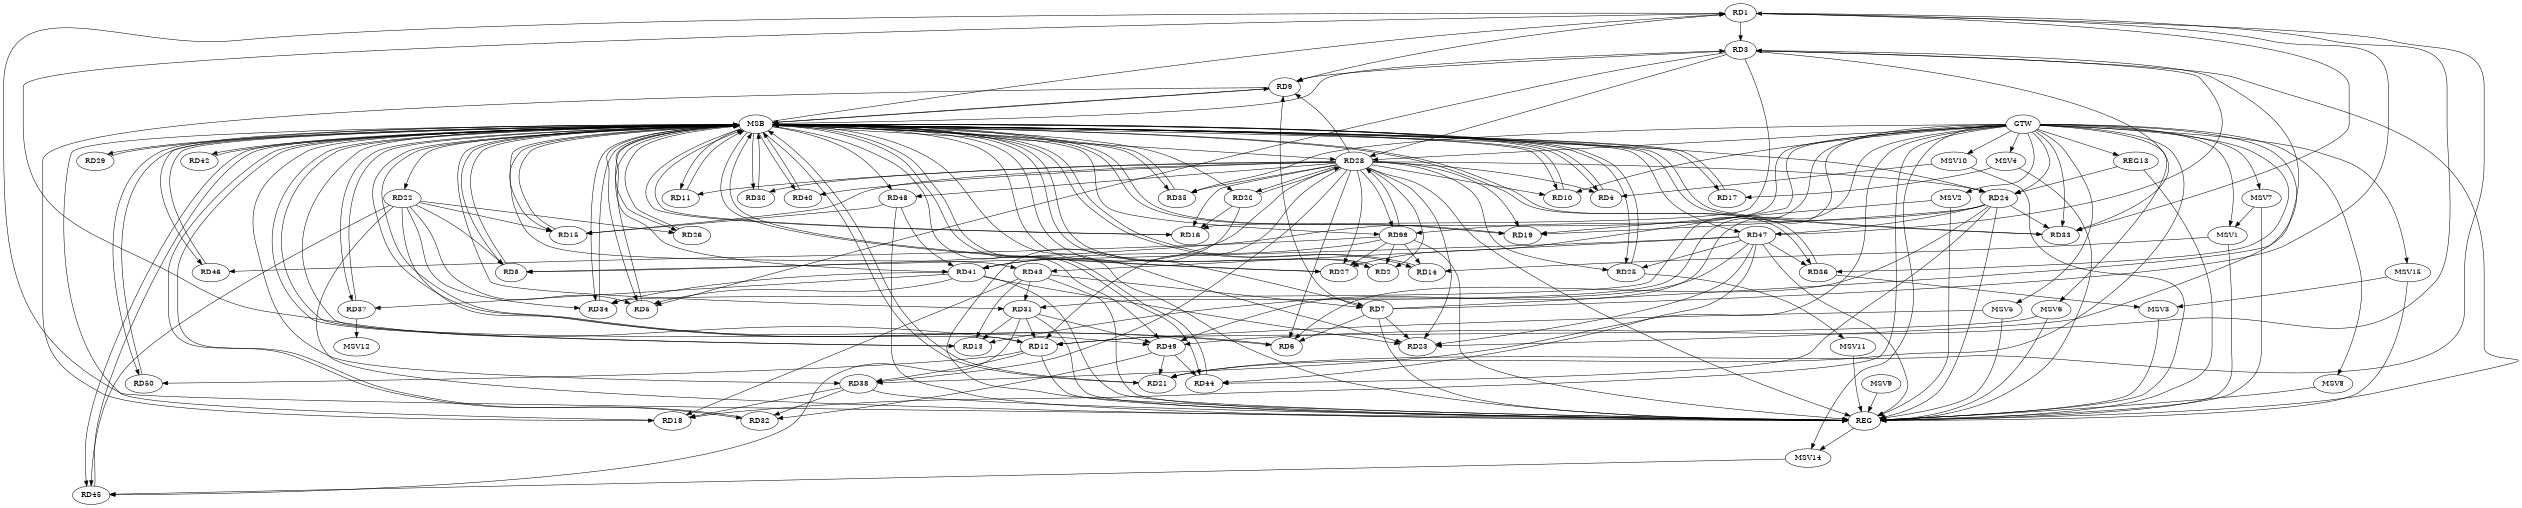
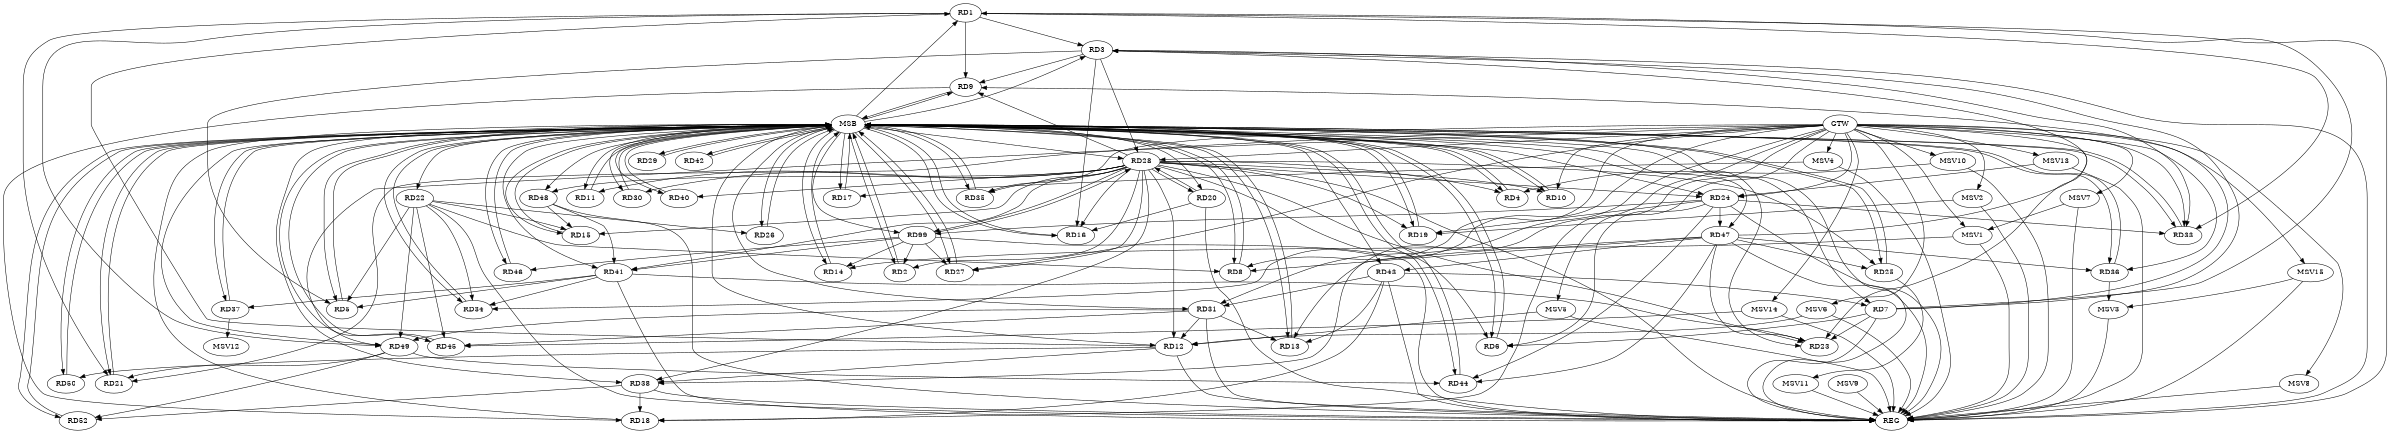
node "REG13": label "REG13" -> "MSV13"
node "RD32": label "RD32" -> "RD52"
edge "REG" -> "MSV14": reversed
